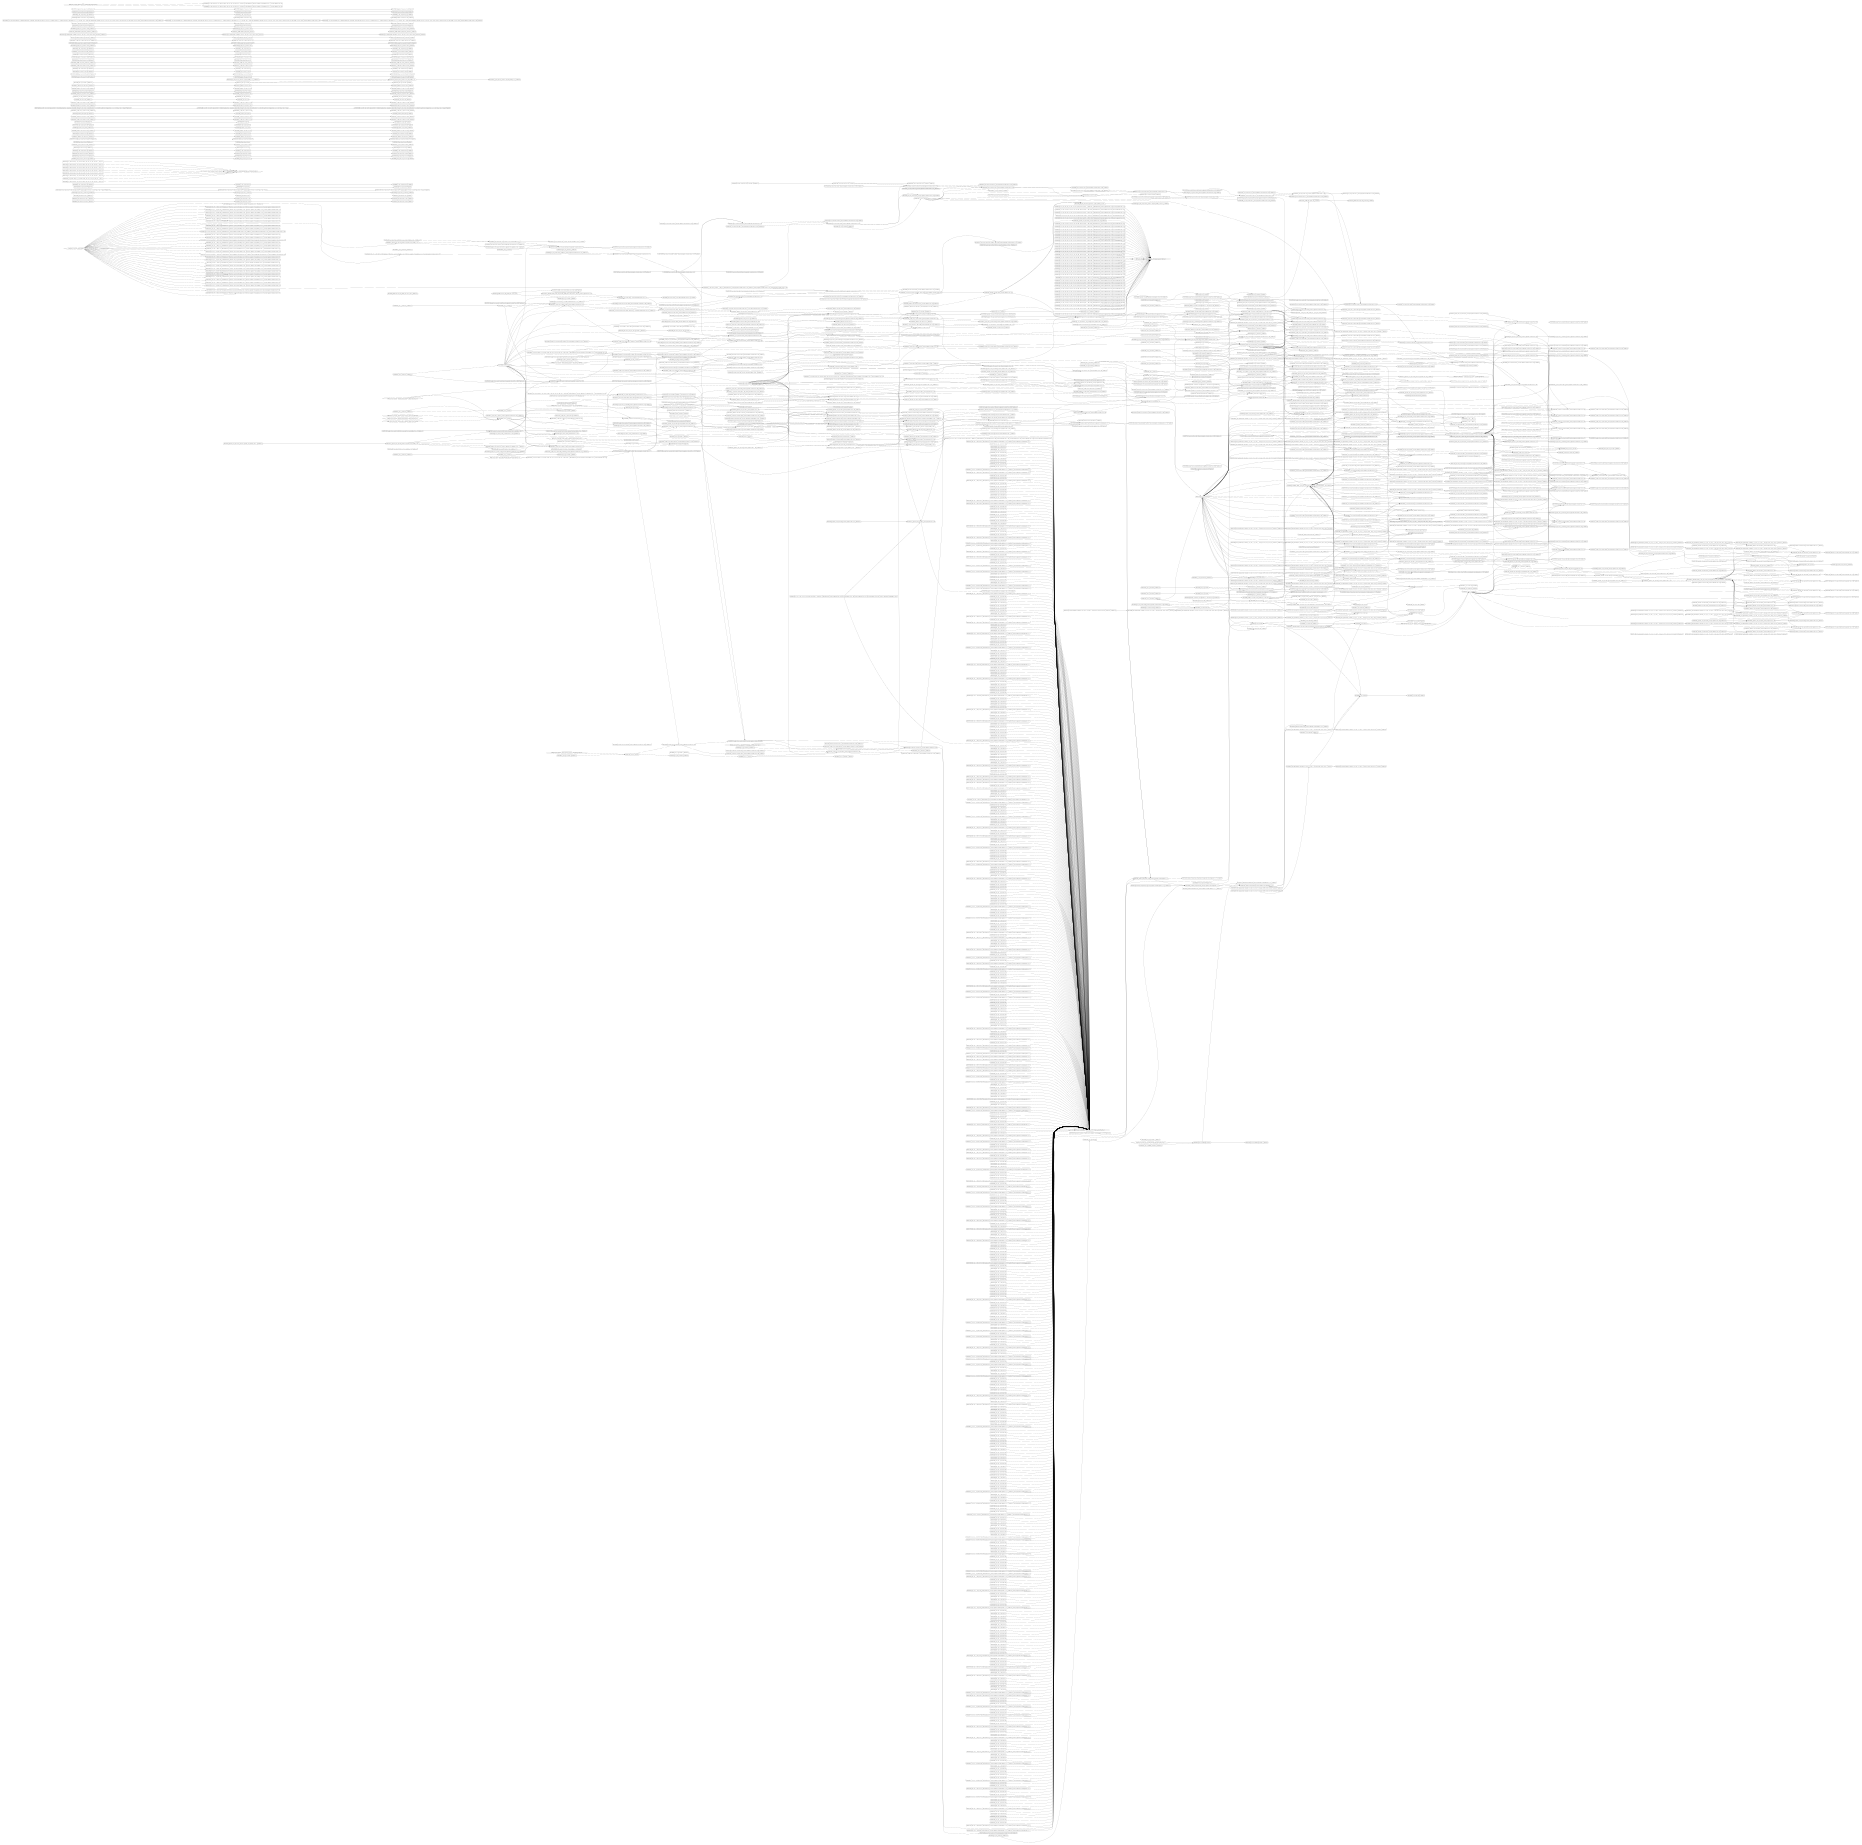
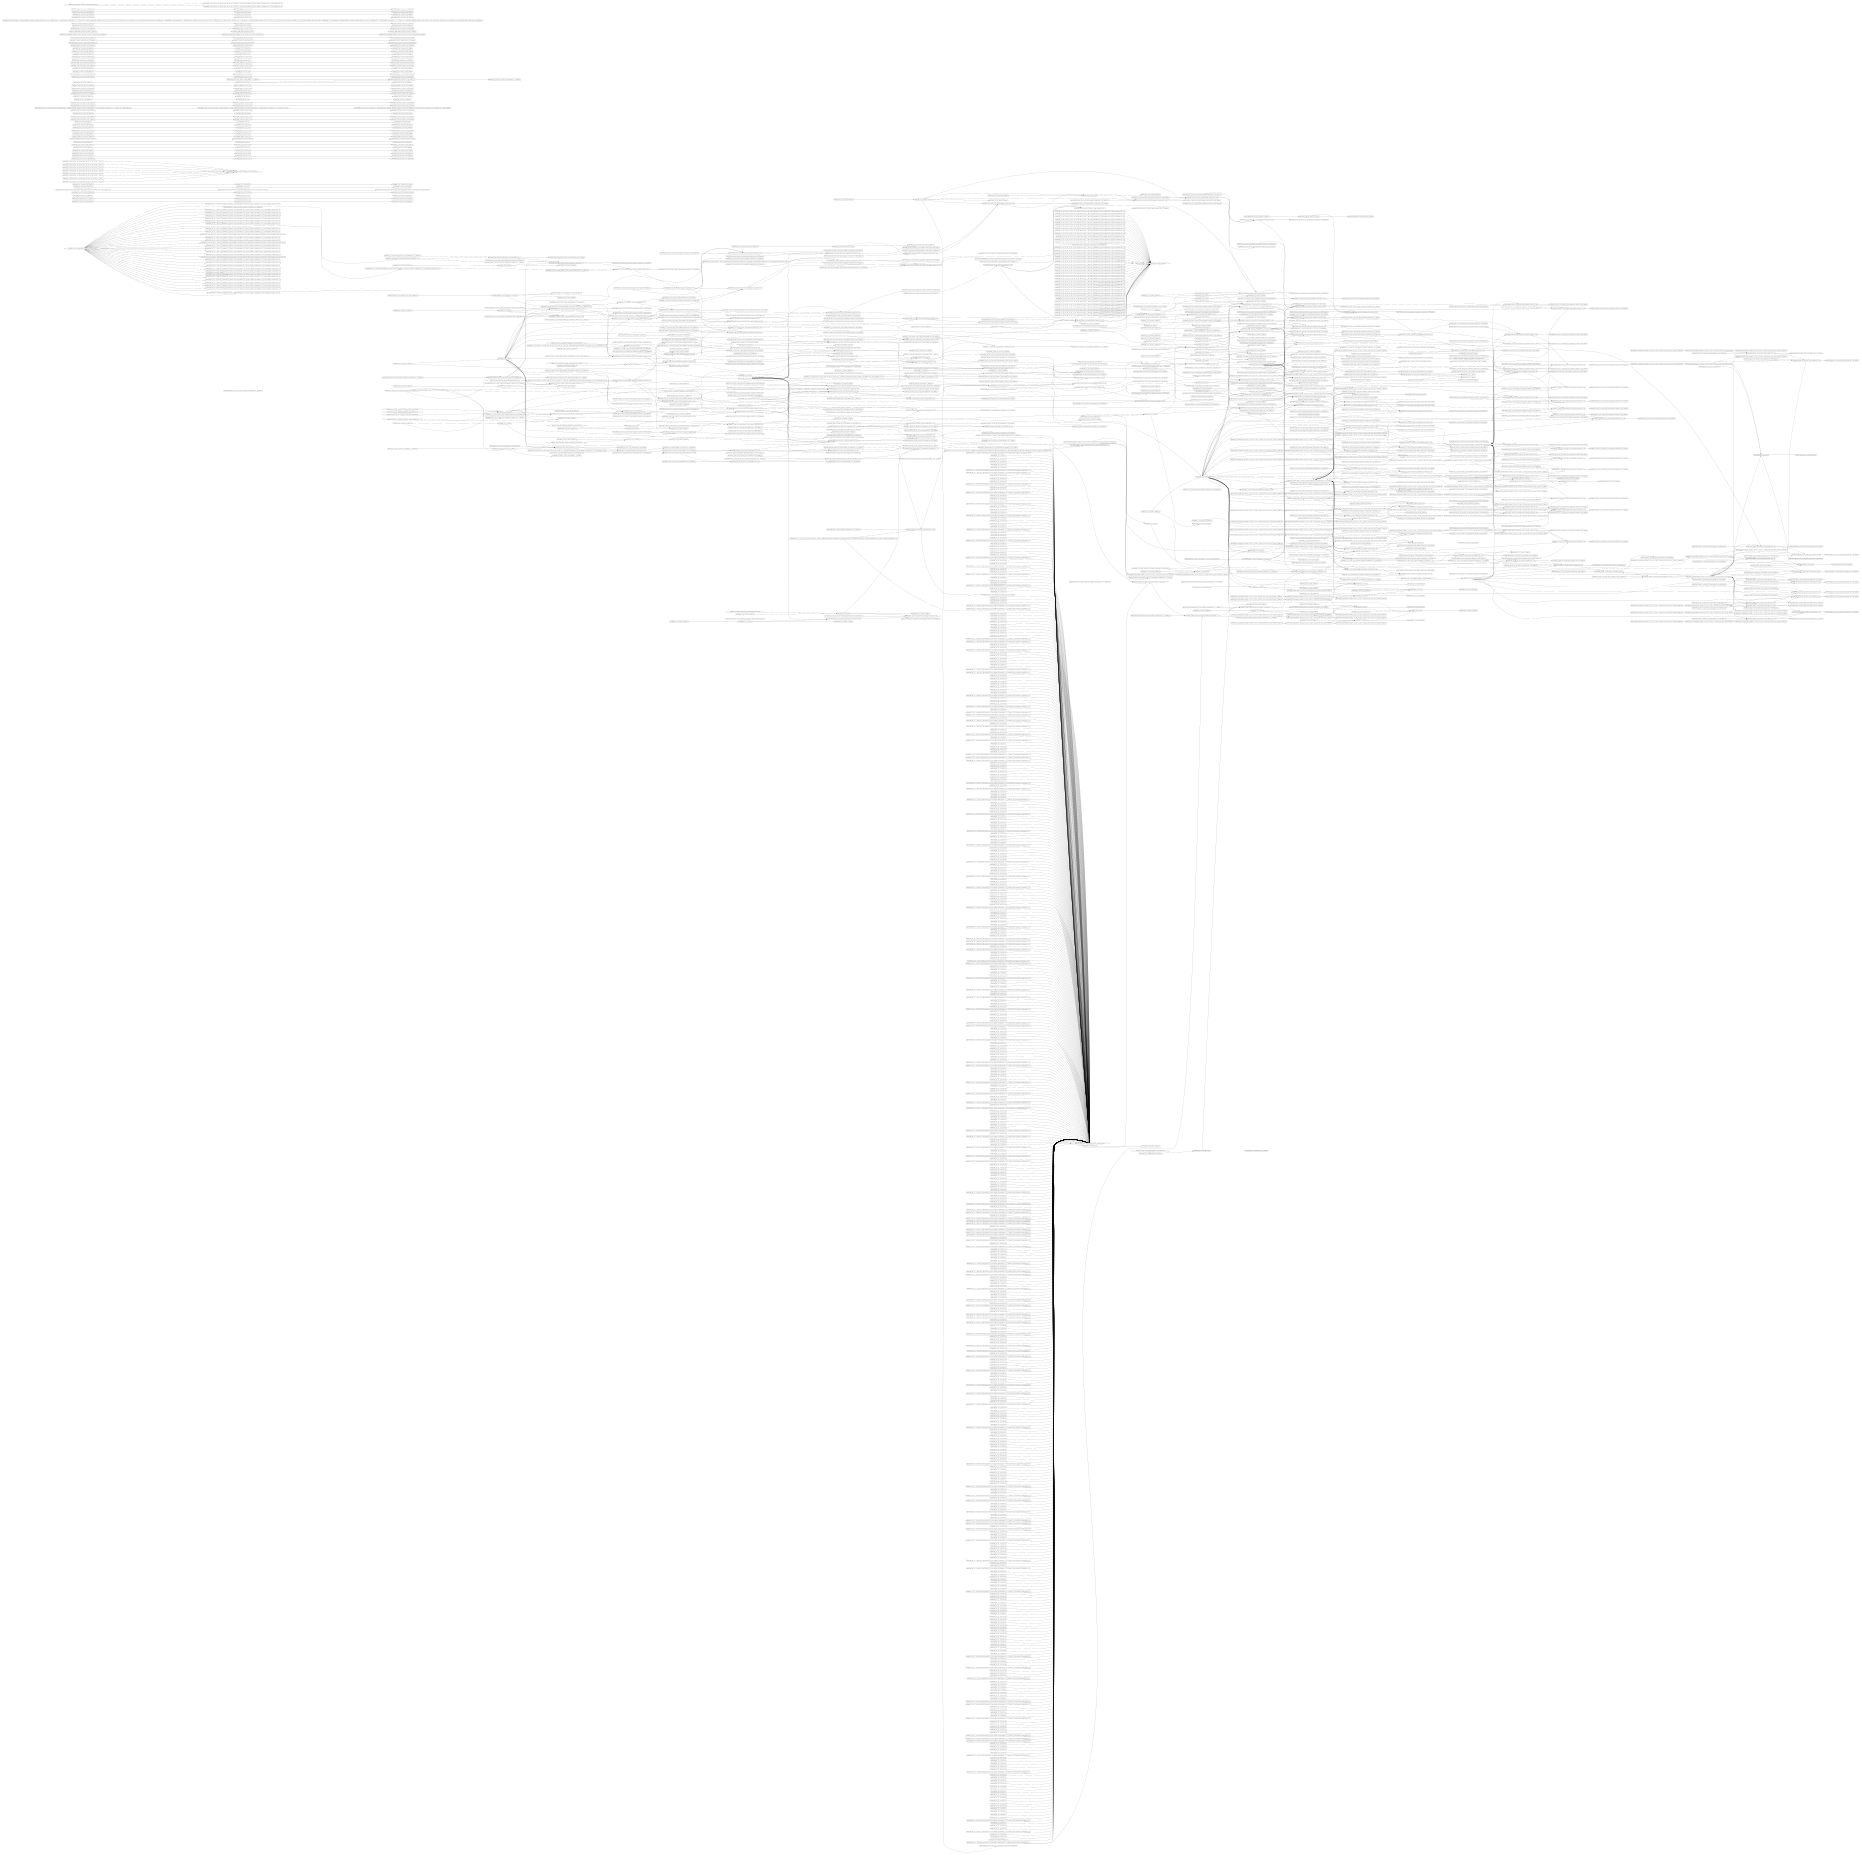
node "CE0x59fd1d0": added
node "CE0x59f1d80": removed
